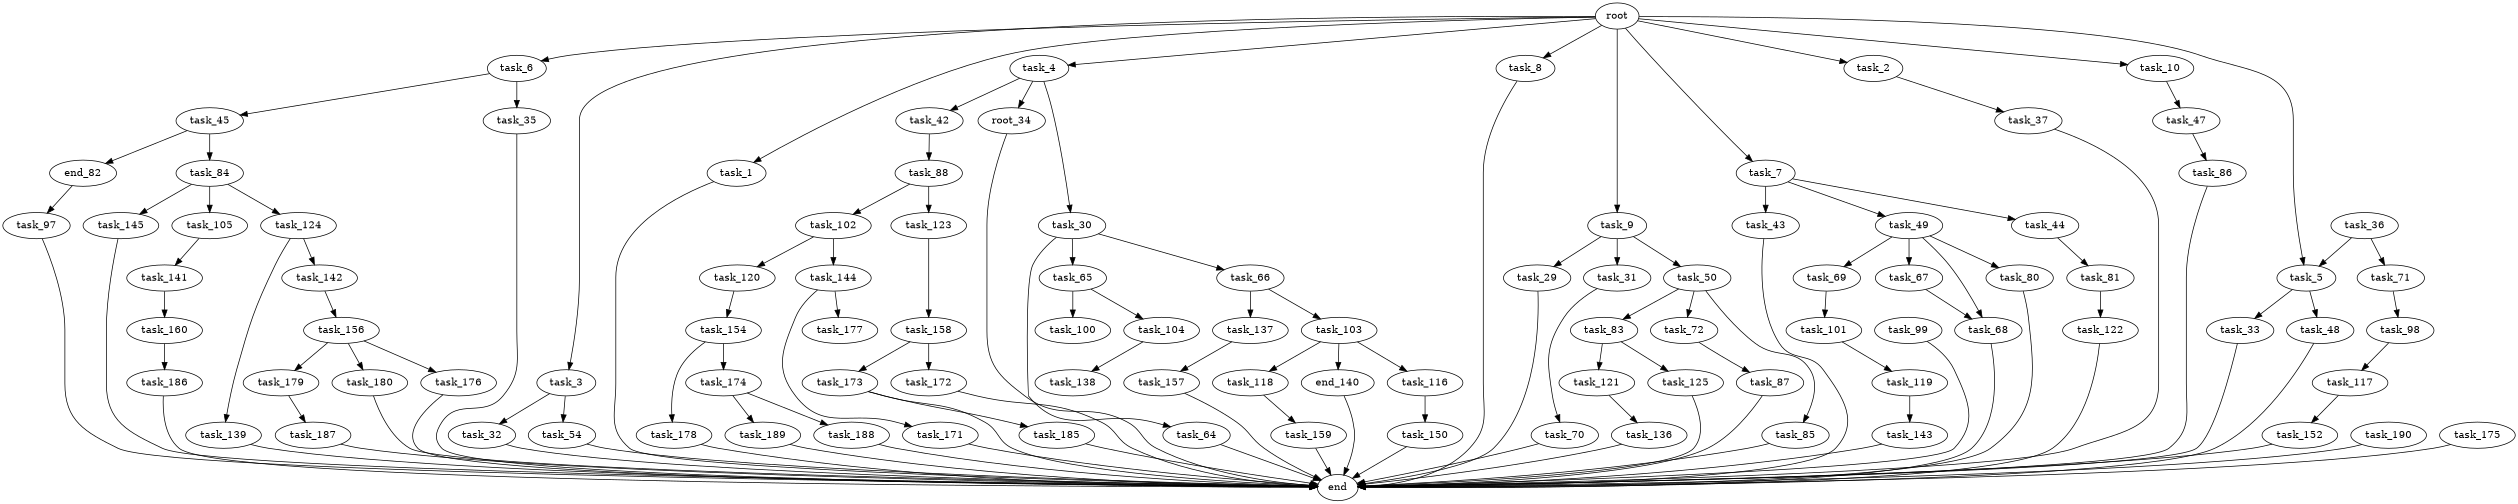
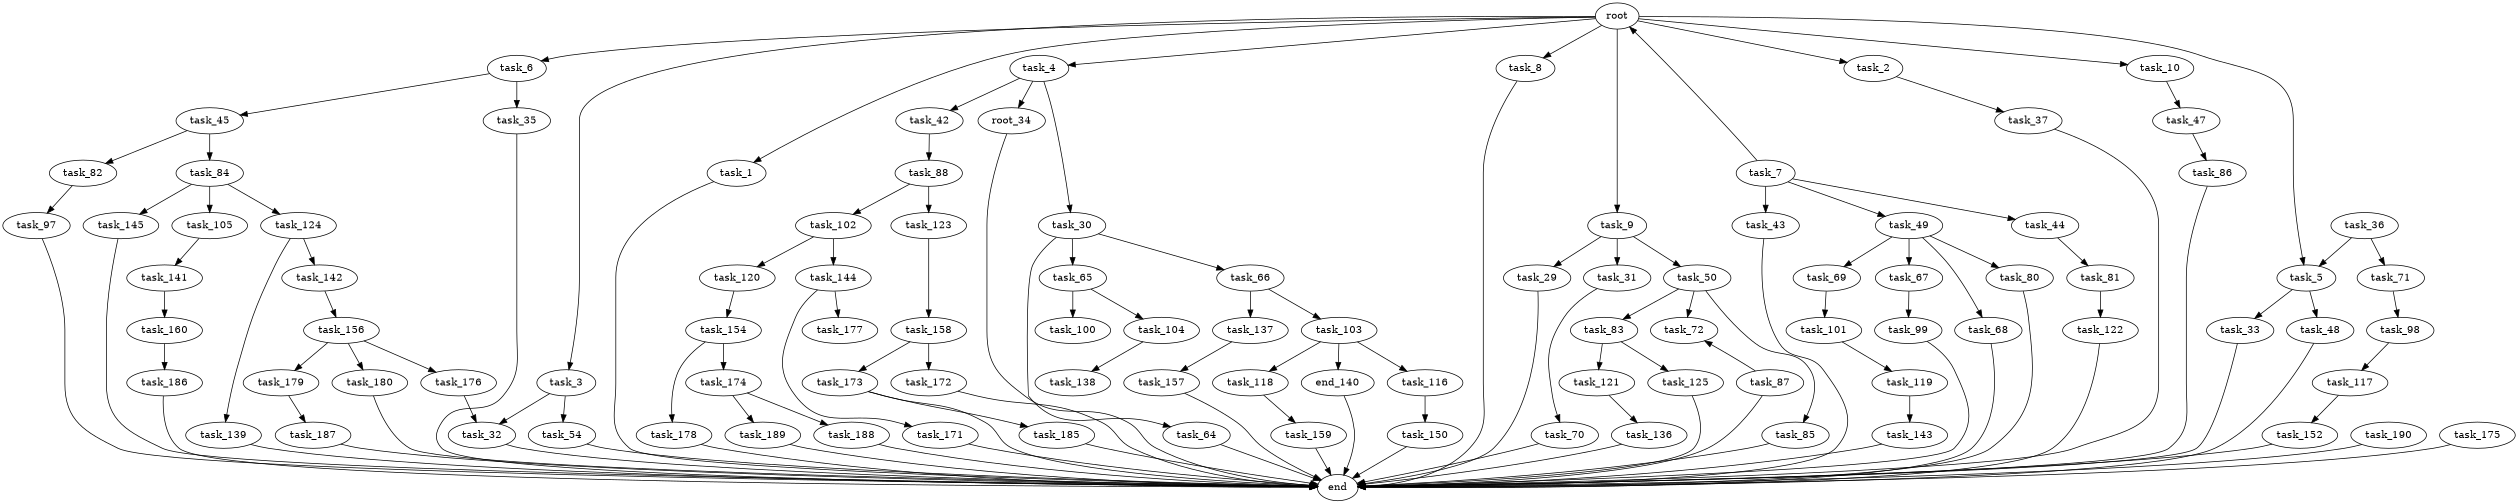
edge "root" -> "task_7": reversed
node "end_82": label "end_82" -> "task_82"
edge "task_67" -> "task_68": now "task_67" -> "task_99"
edge "task_72" -> "task_87": reversed
edge "task_176" -> "end": now "task_176" -> "task_32"
